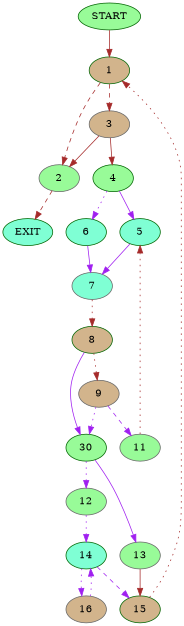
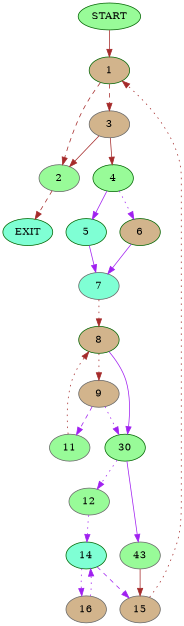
node "6": fillcolor aquamarine -> tan
edge "11" -> "5": now "11" -> "8"
node "13": label "13" -> "43"
node "15": color darkgreen -> gray40
